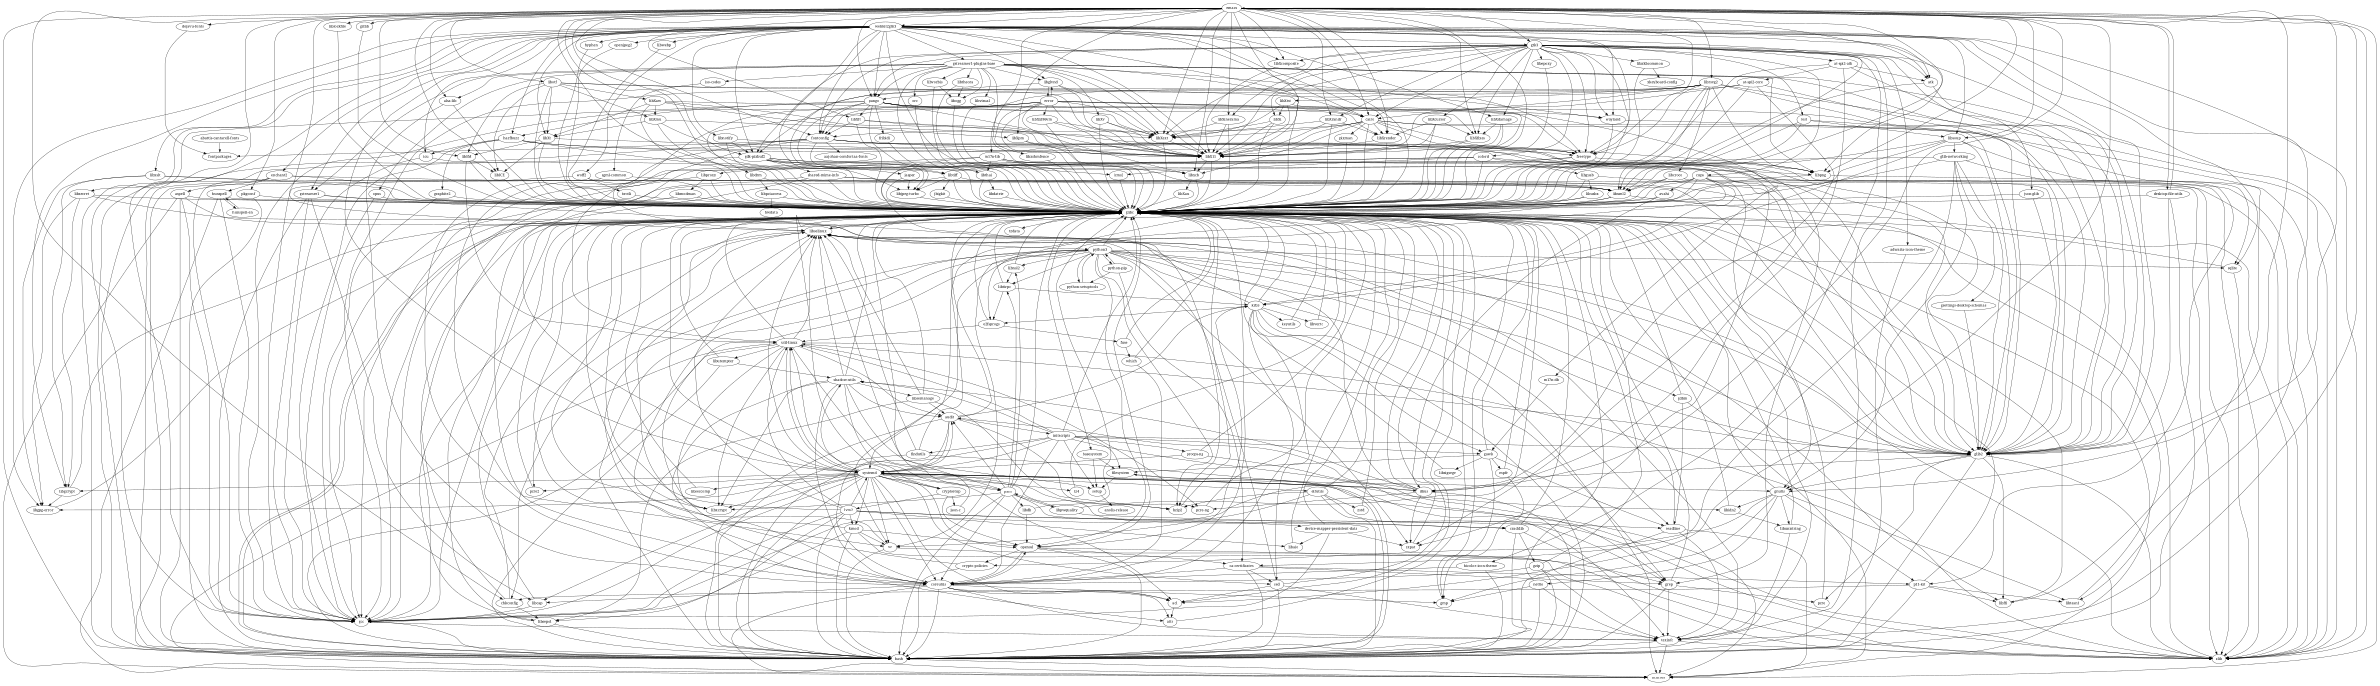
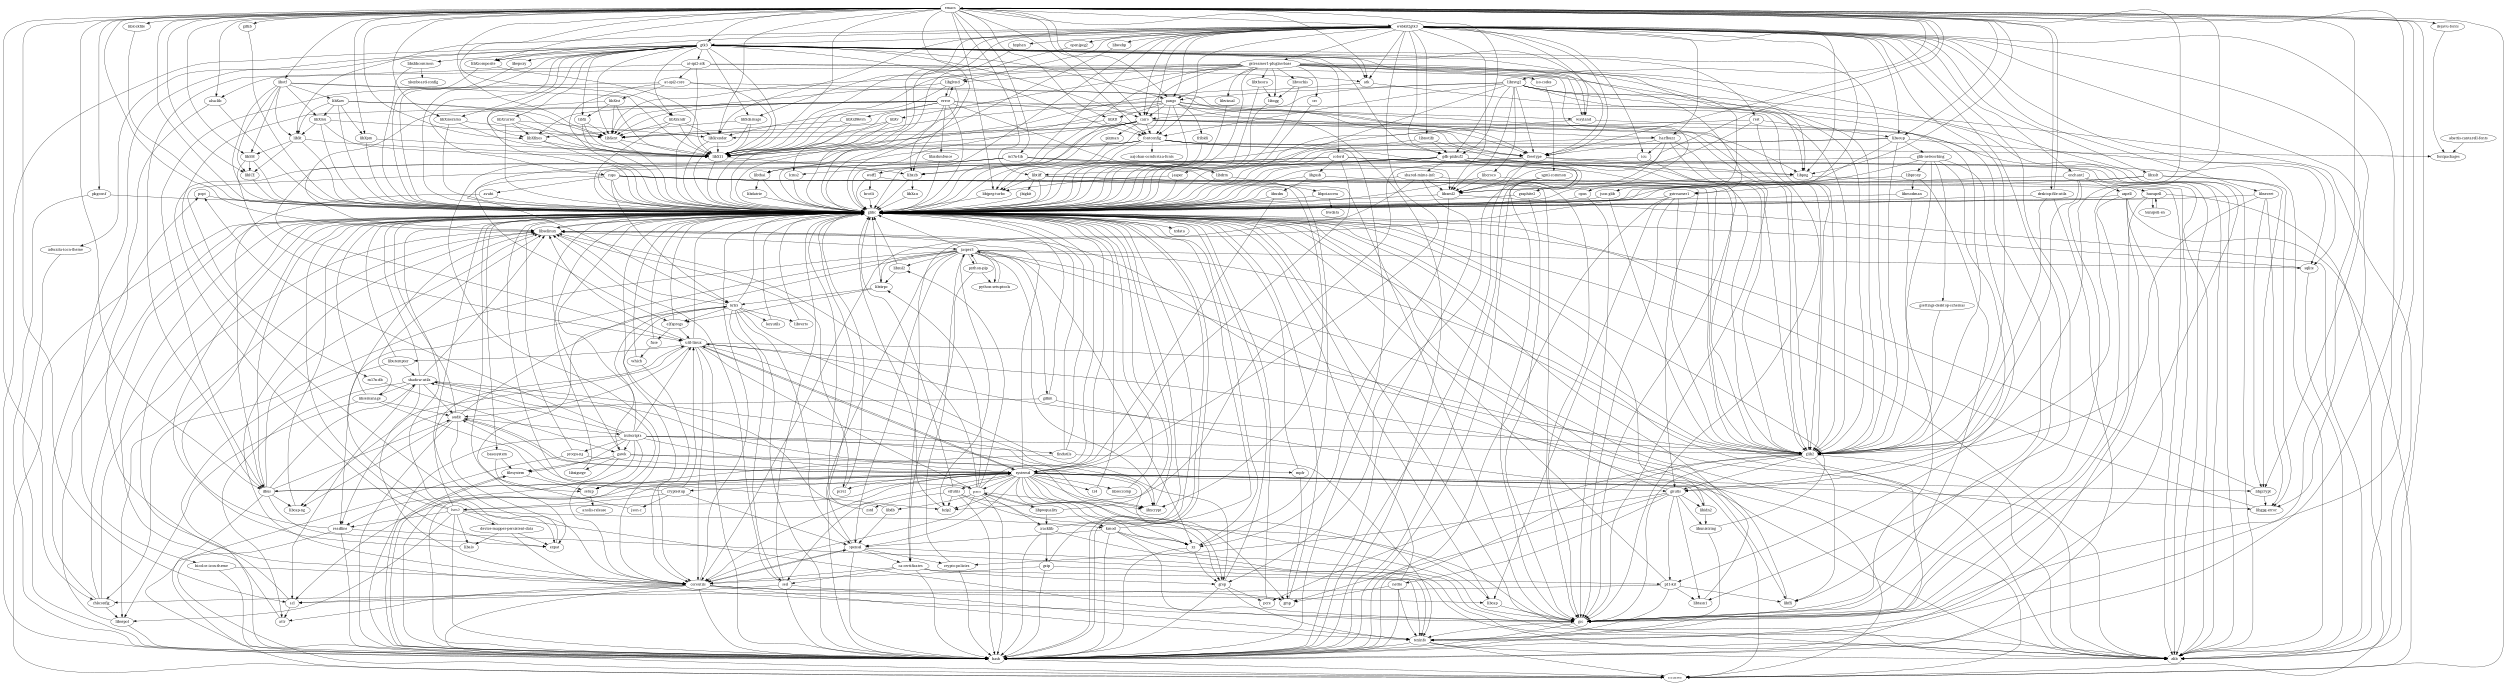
edge "gdk-pixbuf2" -> "zlib": added
node "popt": added
node "python3": label "python3" -> "jasper3"
node "pcre-ng": label "pcre-ng" -> "libcap-ng"
edge "freetype" -> "bash": added
